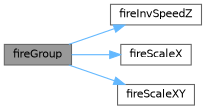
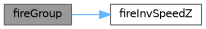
node "fireScaleX": removed
node "fireScaleXY": removed
